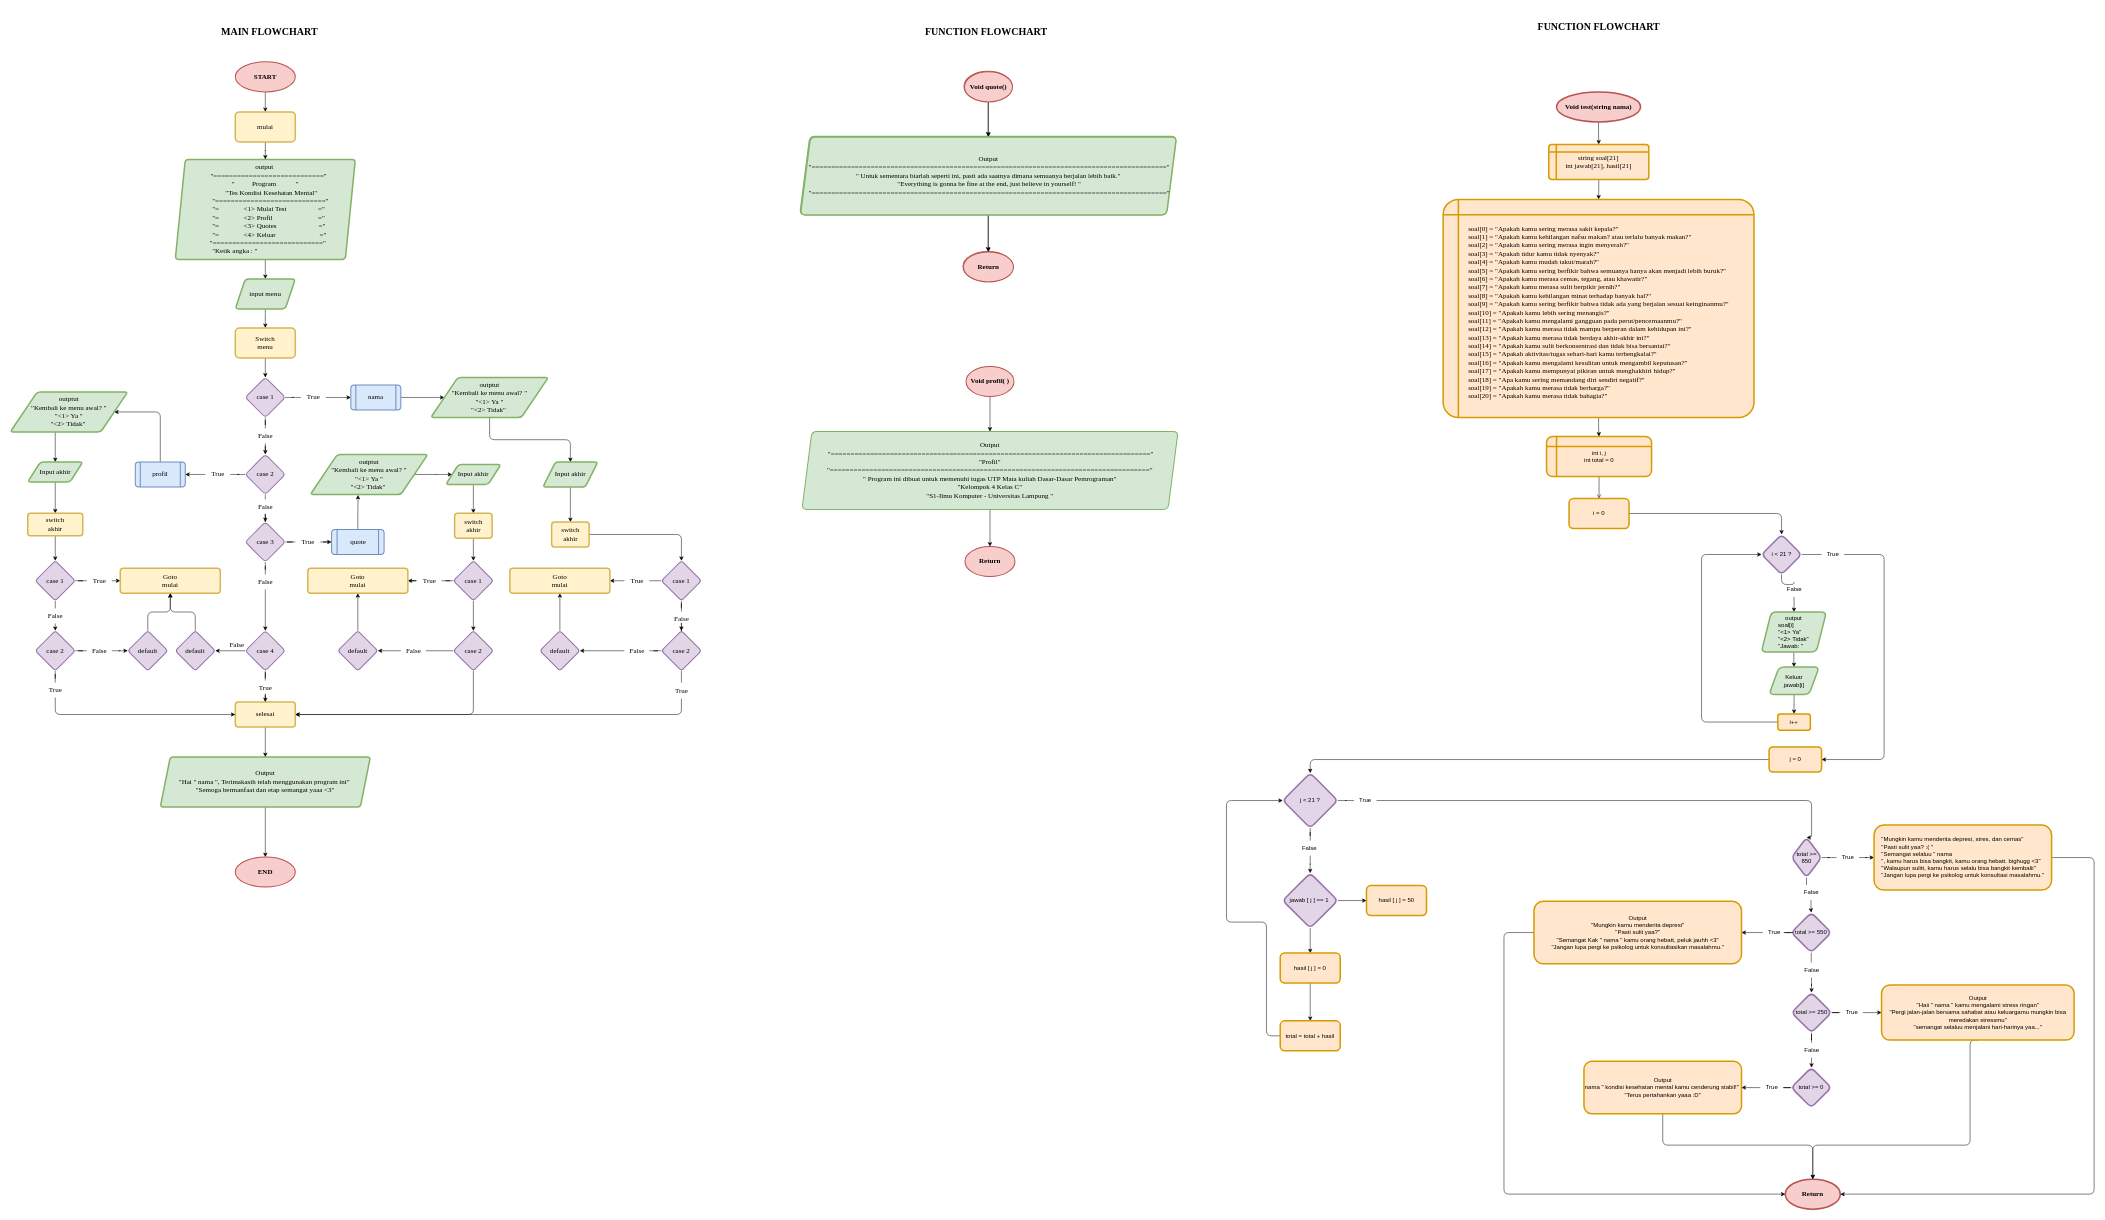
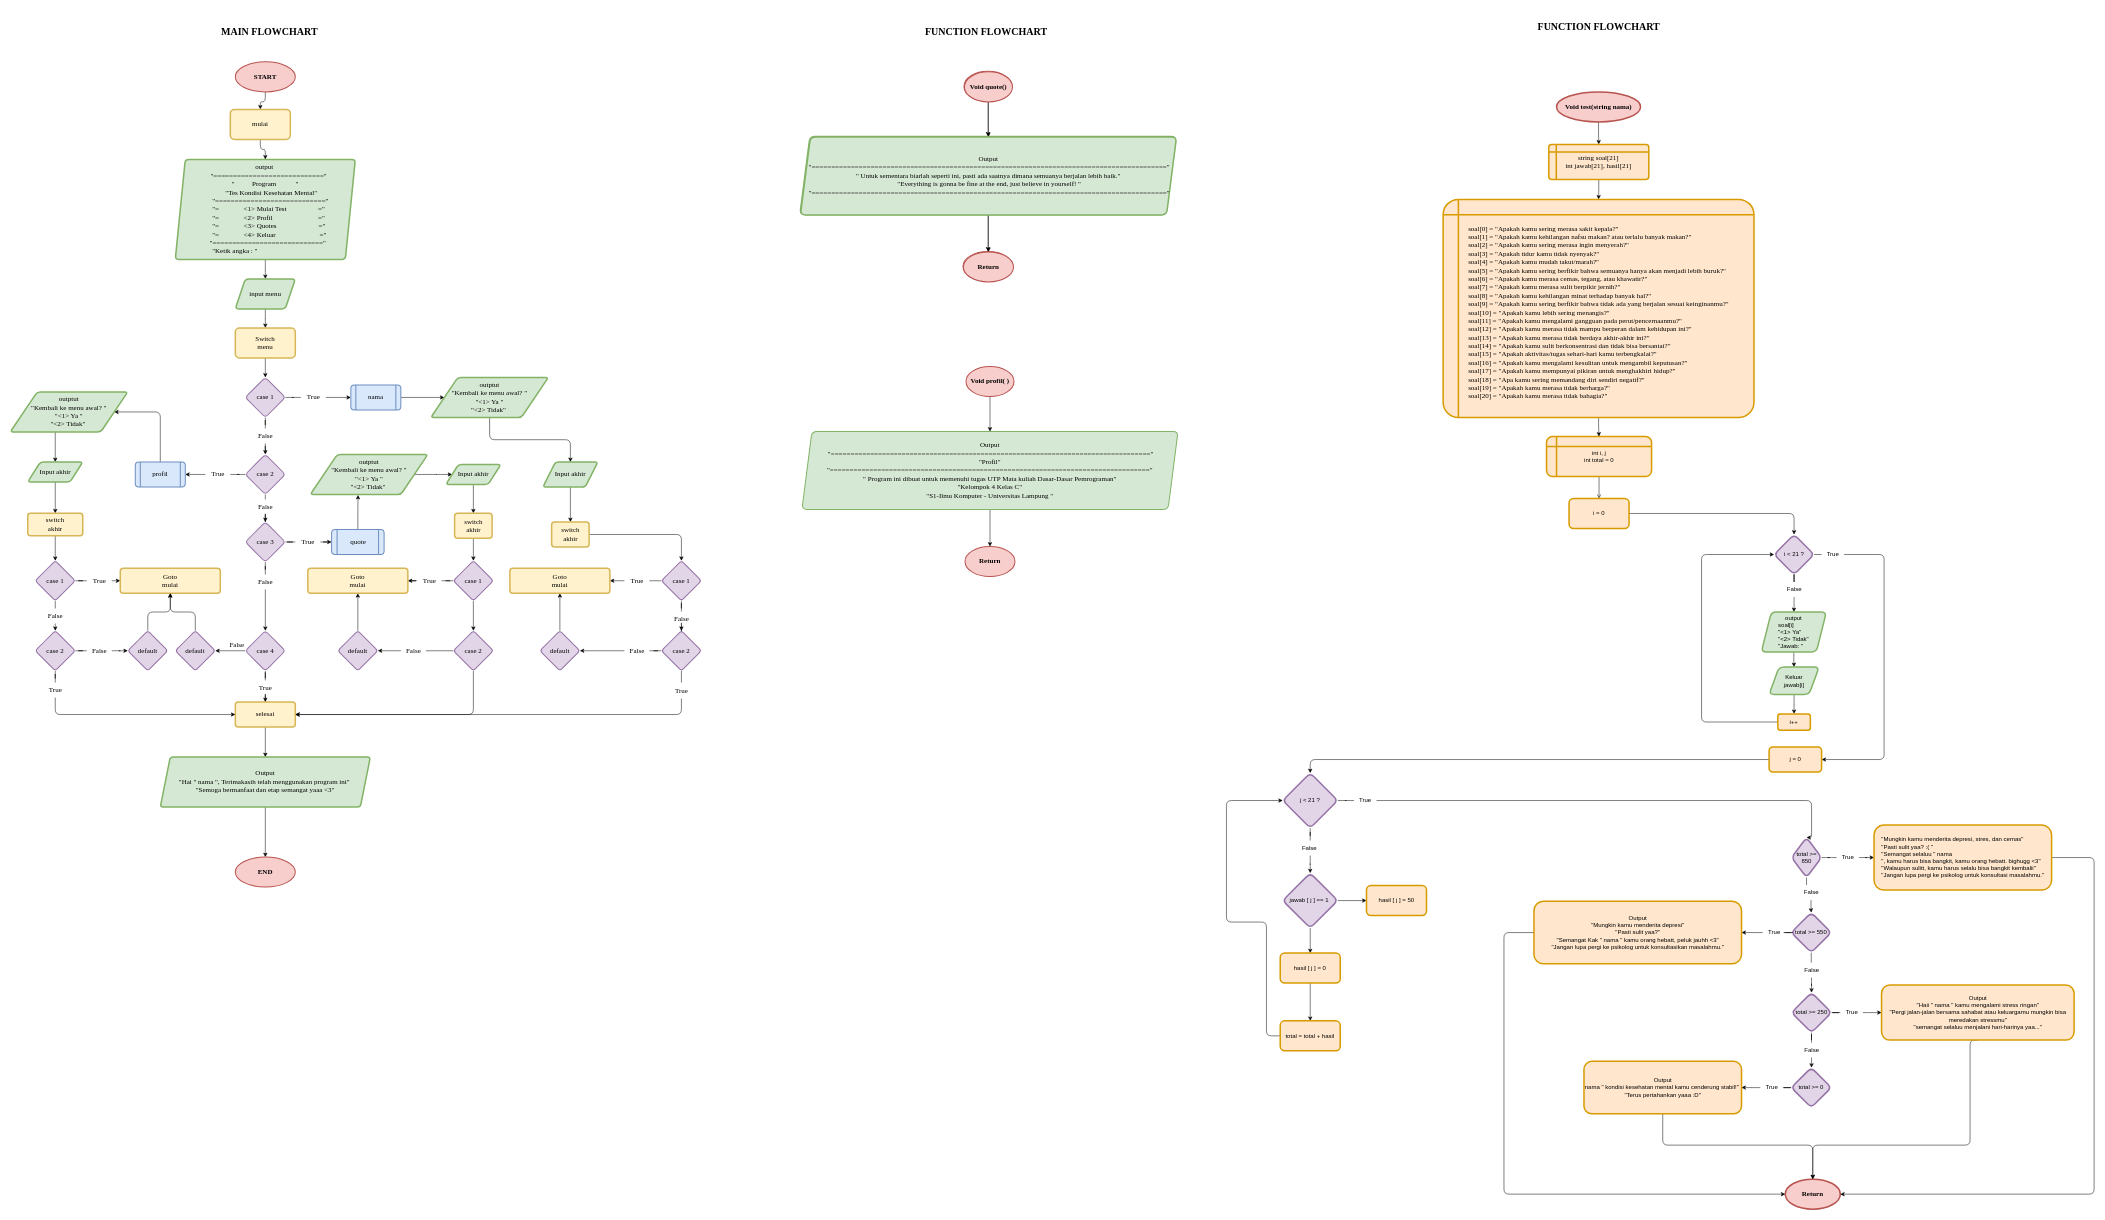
node "mulai": moved (265, 127) -> (260, 124)
node "i < 21 ?": moved (1781, 554) -> (1794, 554)
